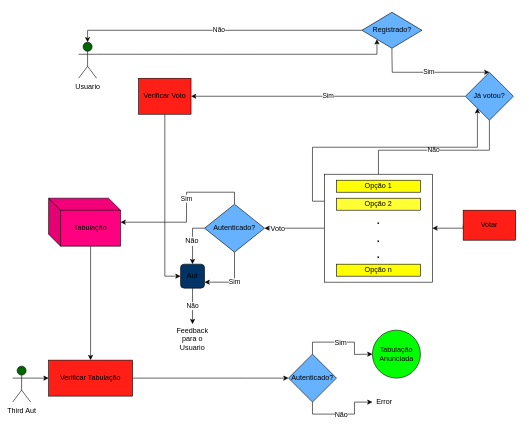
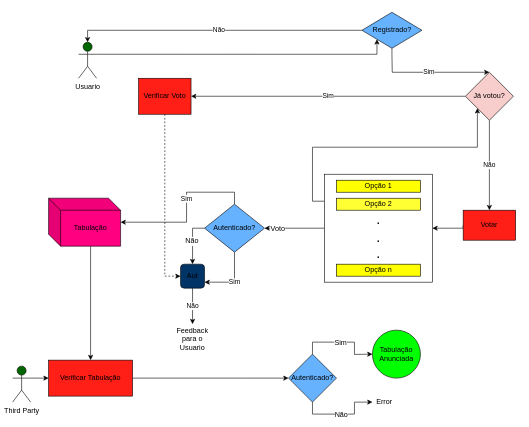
node "Já votou?": fillcolor #66b2ff -> #f8cecc
edge "Já votou?" -> "Opção 1": now "Já votou?" -> "Votar"
edge "Verificar Voto" -> "Aut": style solid -> dashed
node "Third Aut": label "Third Aut" -> "Third Party"
